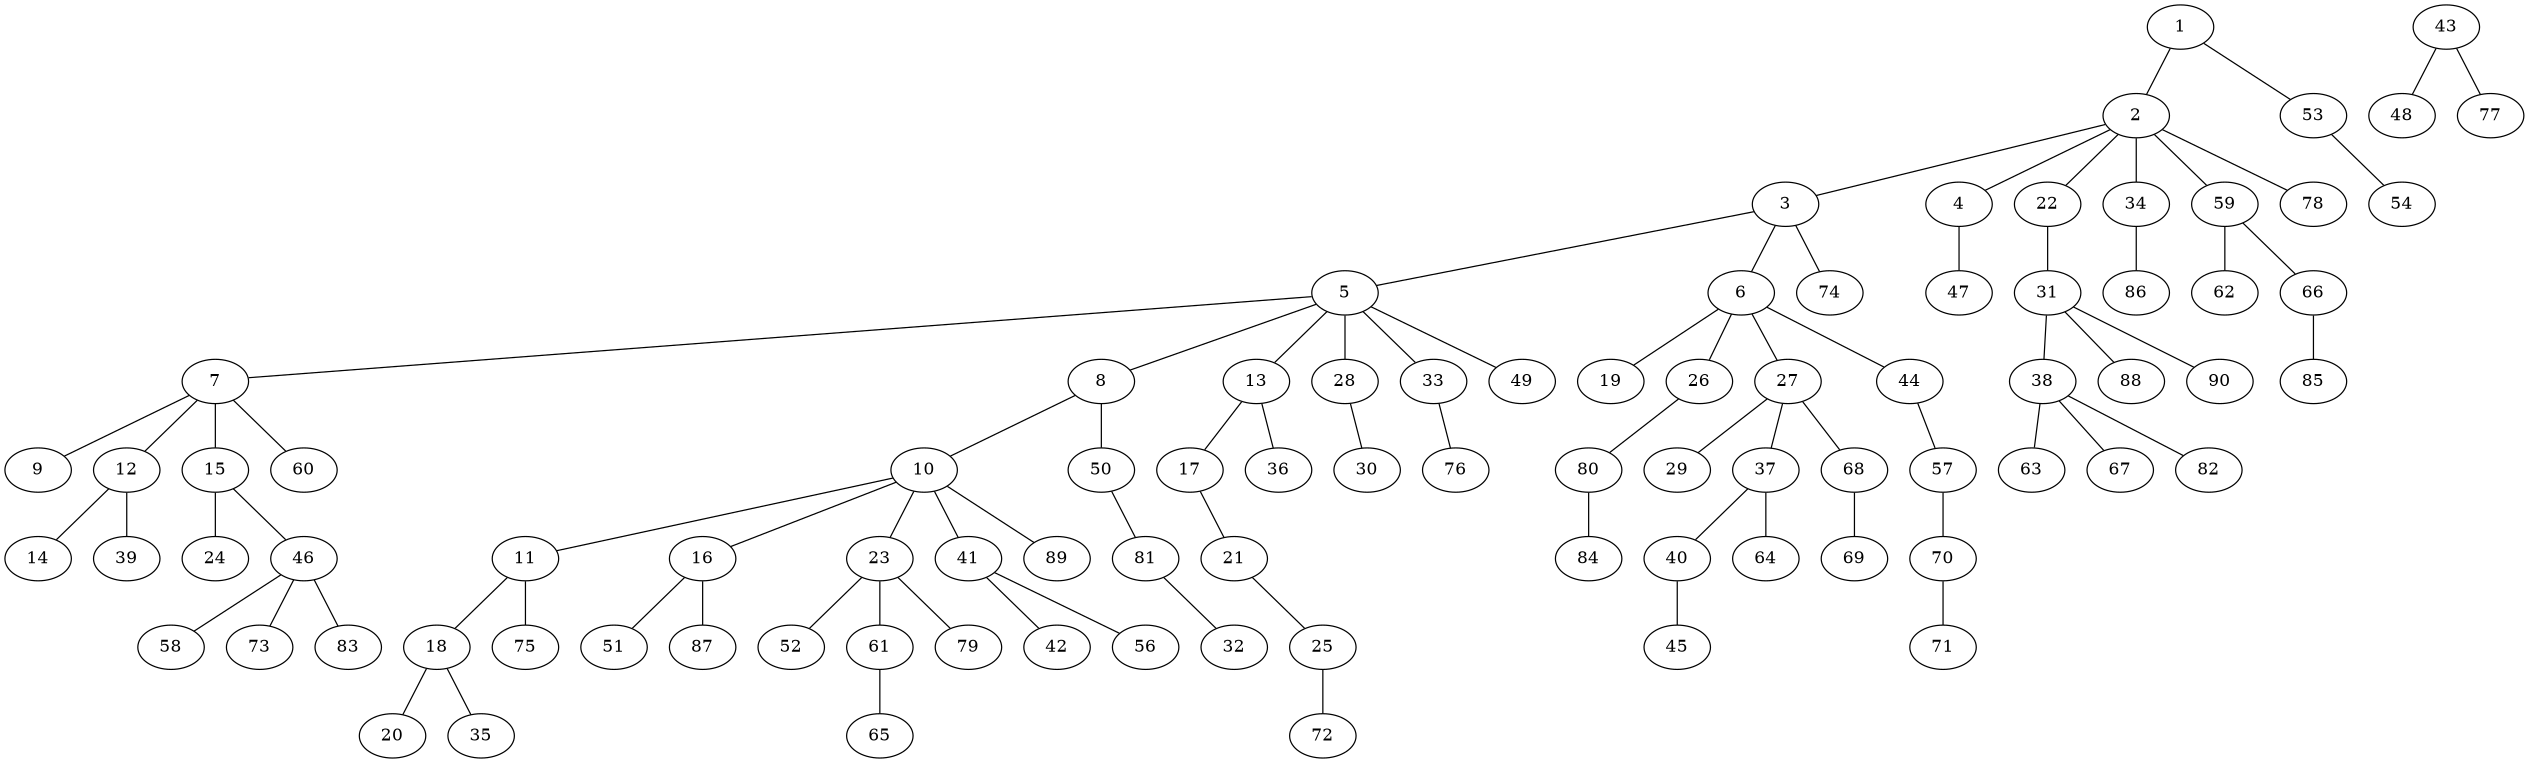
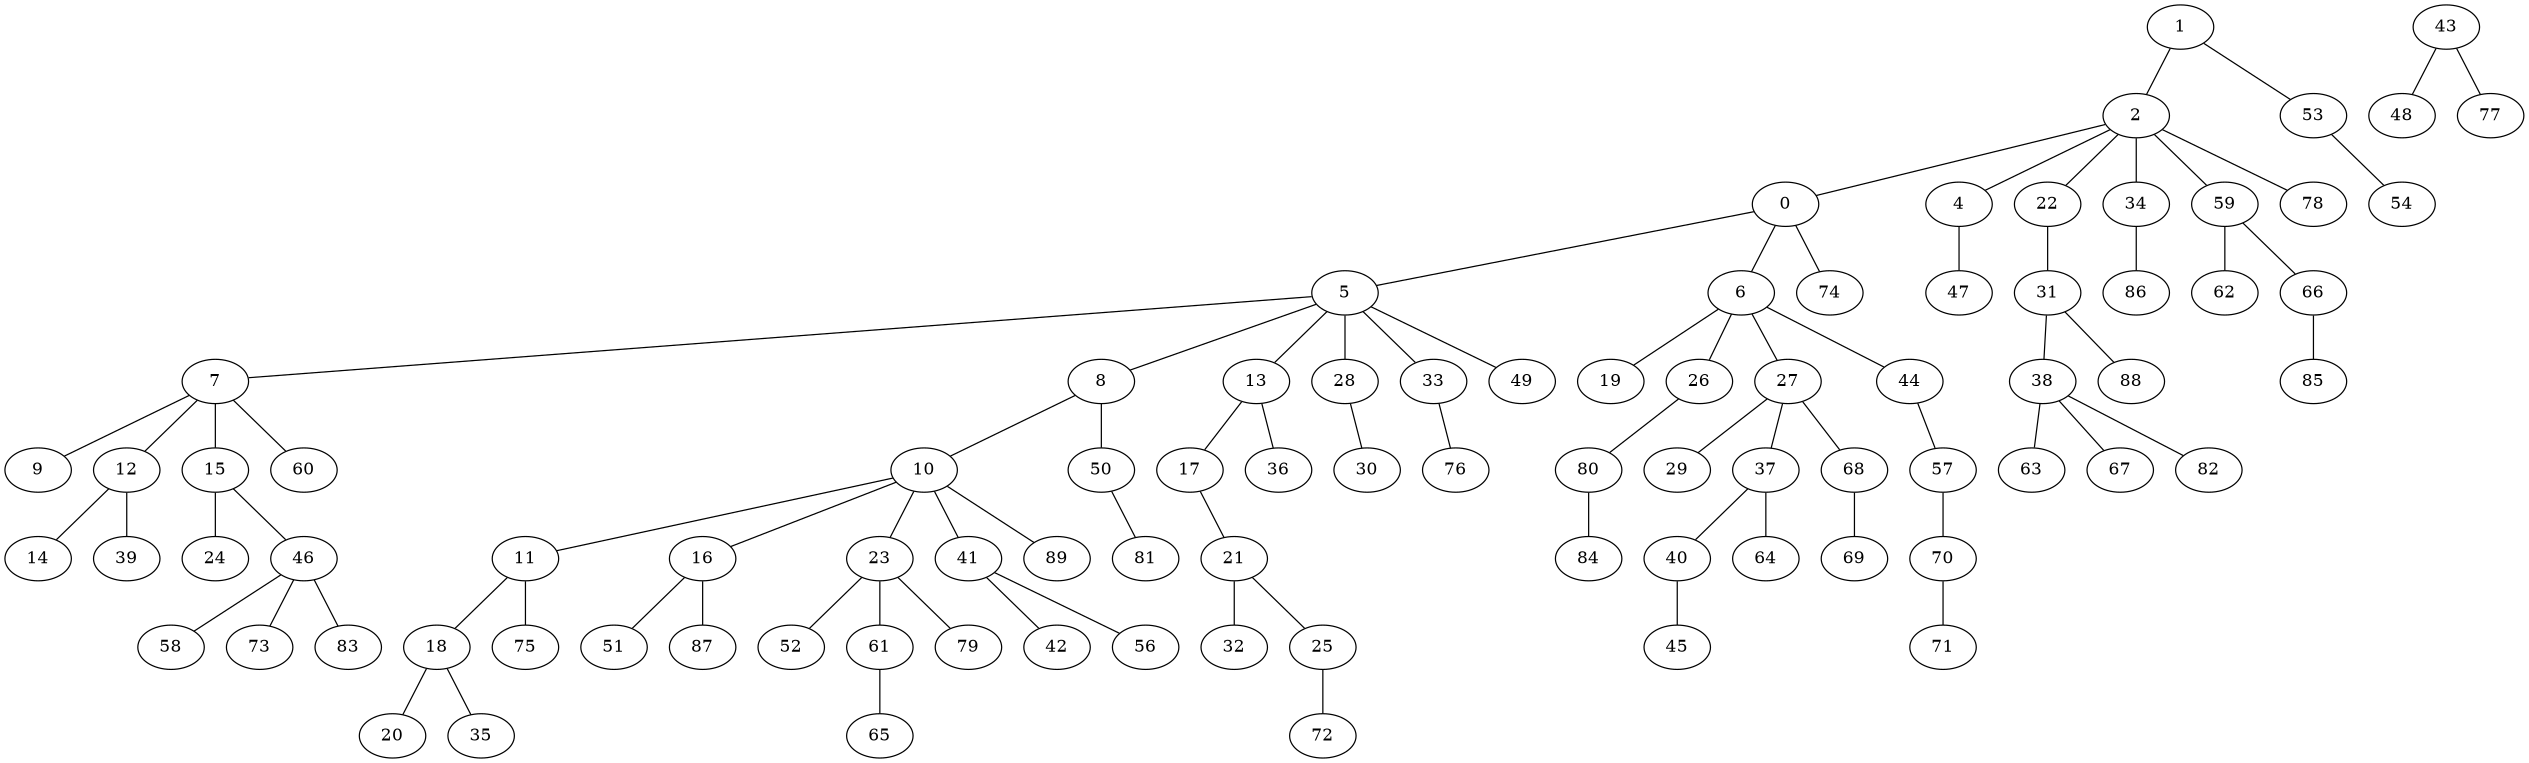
node "3": label "3" -> "0"
node "90": removed
edge "81" -- "32": now "21" -- "32"
